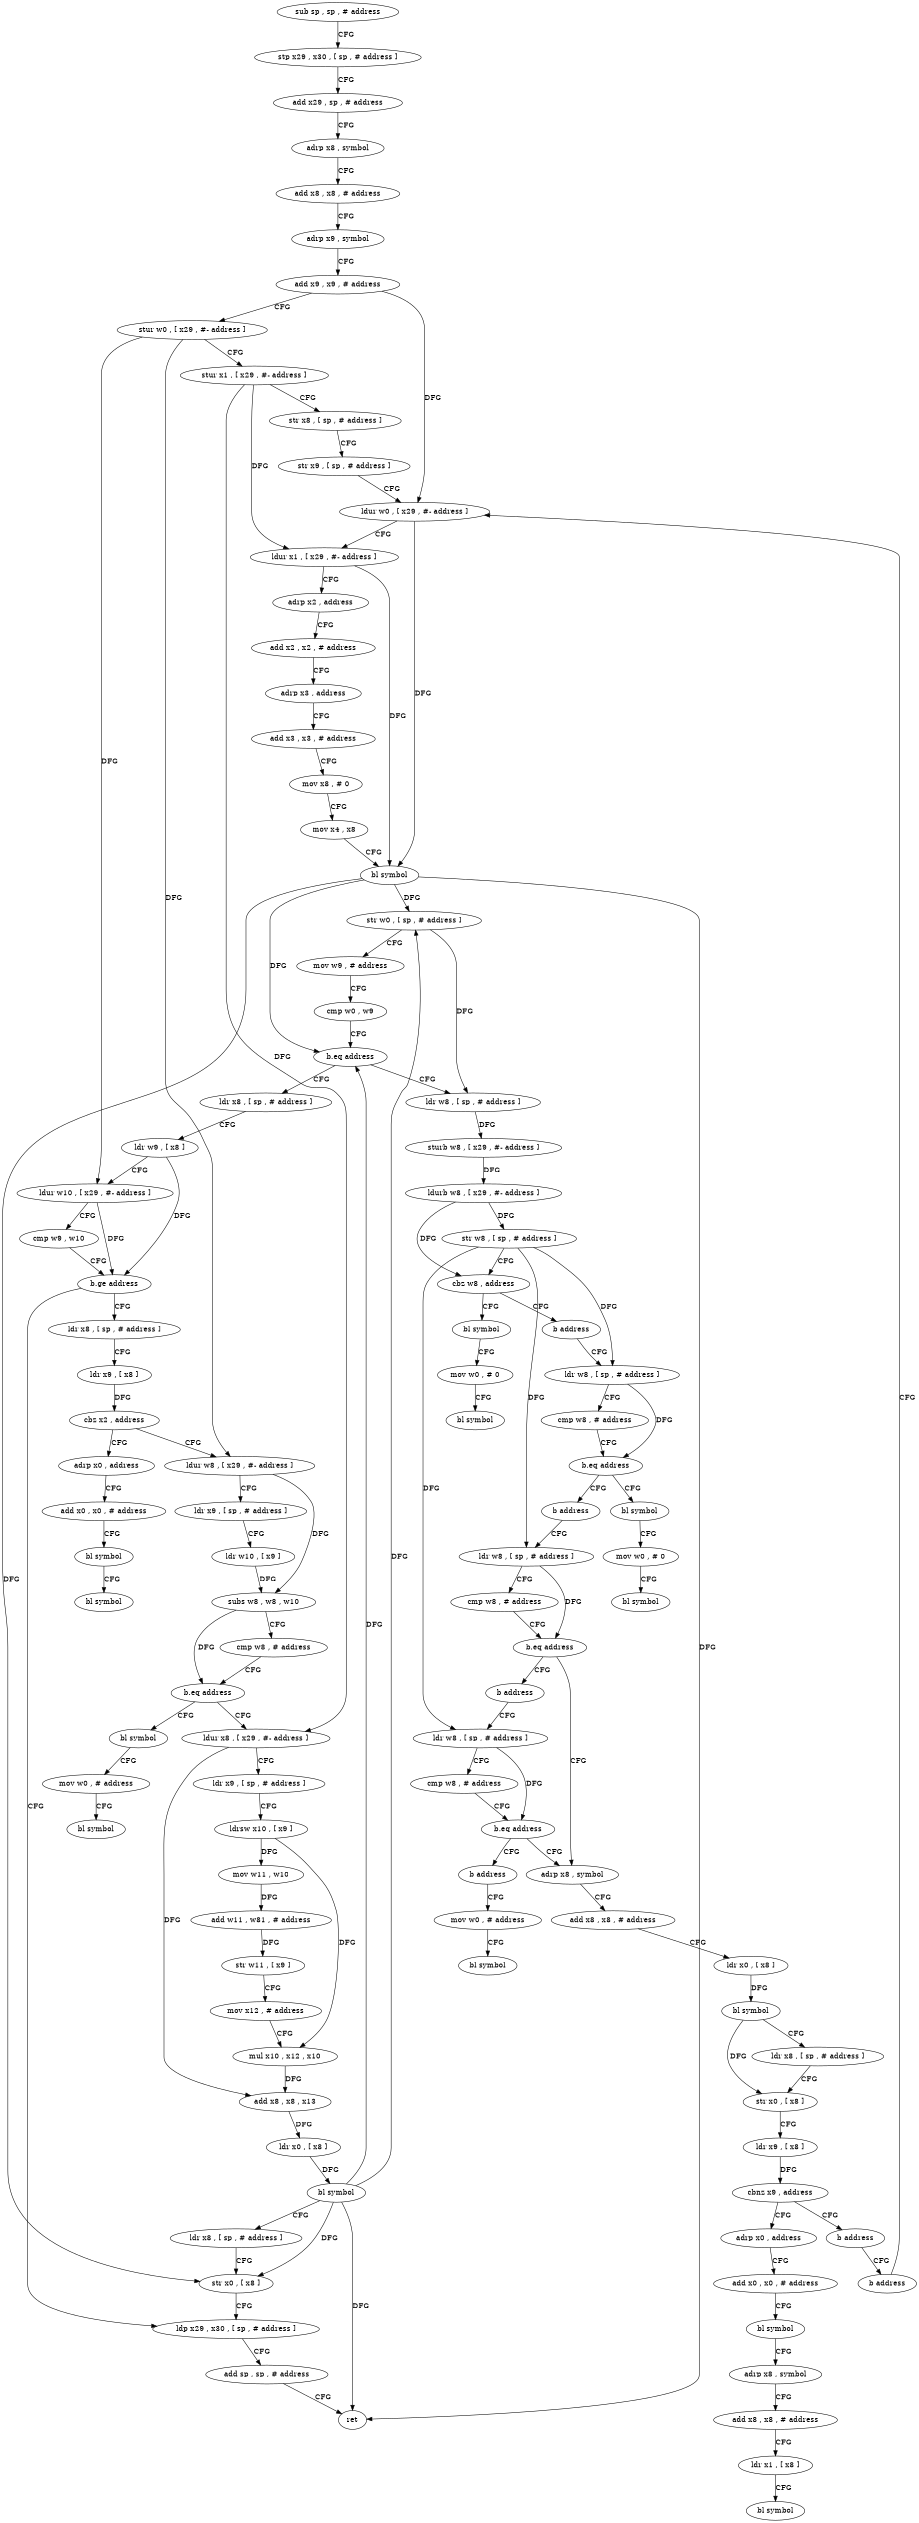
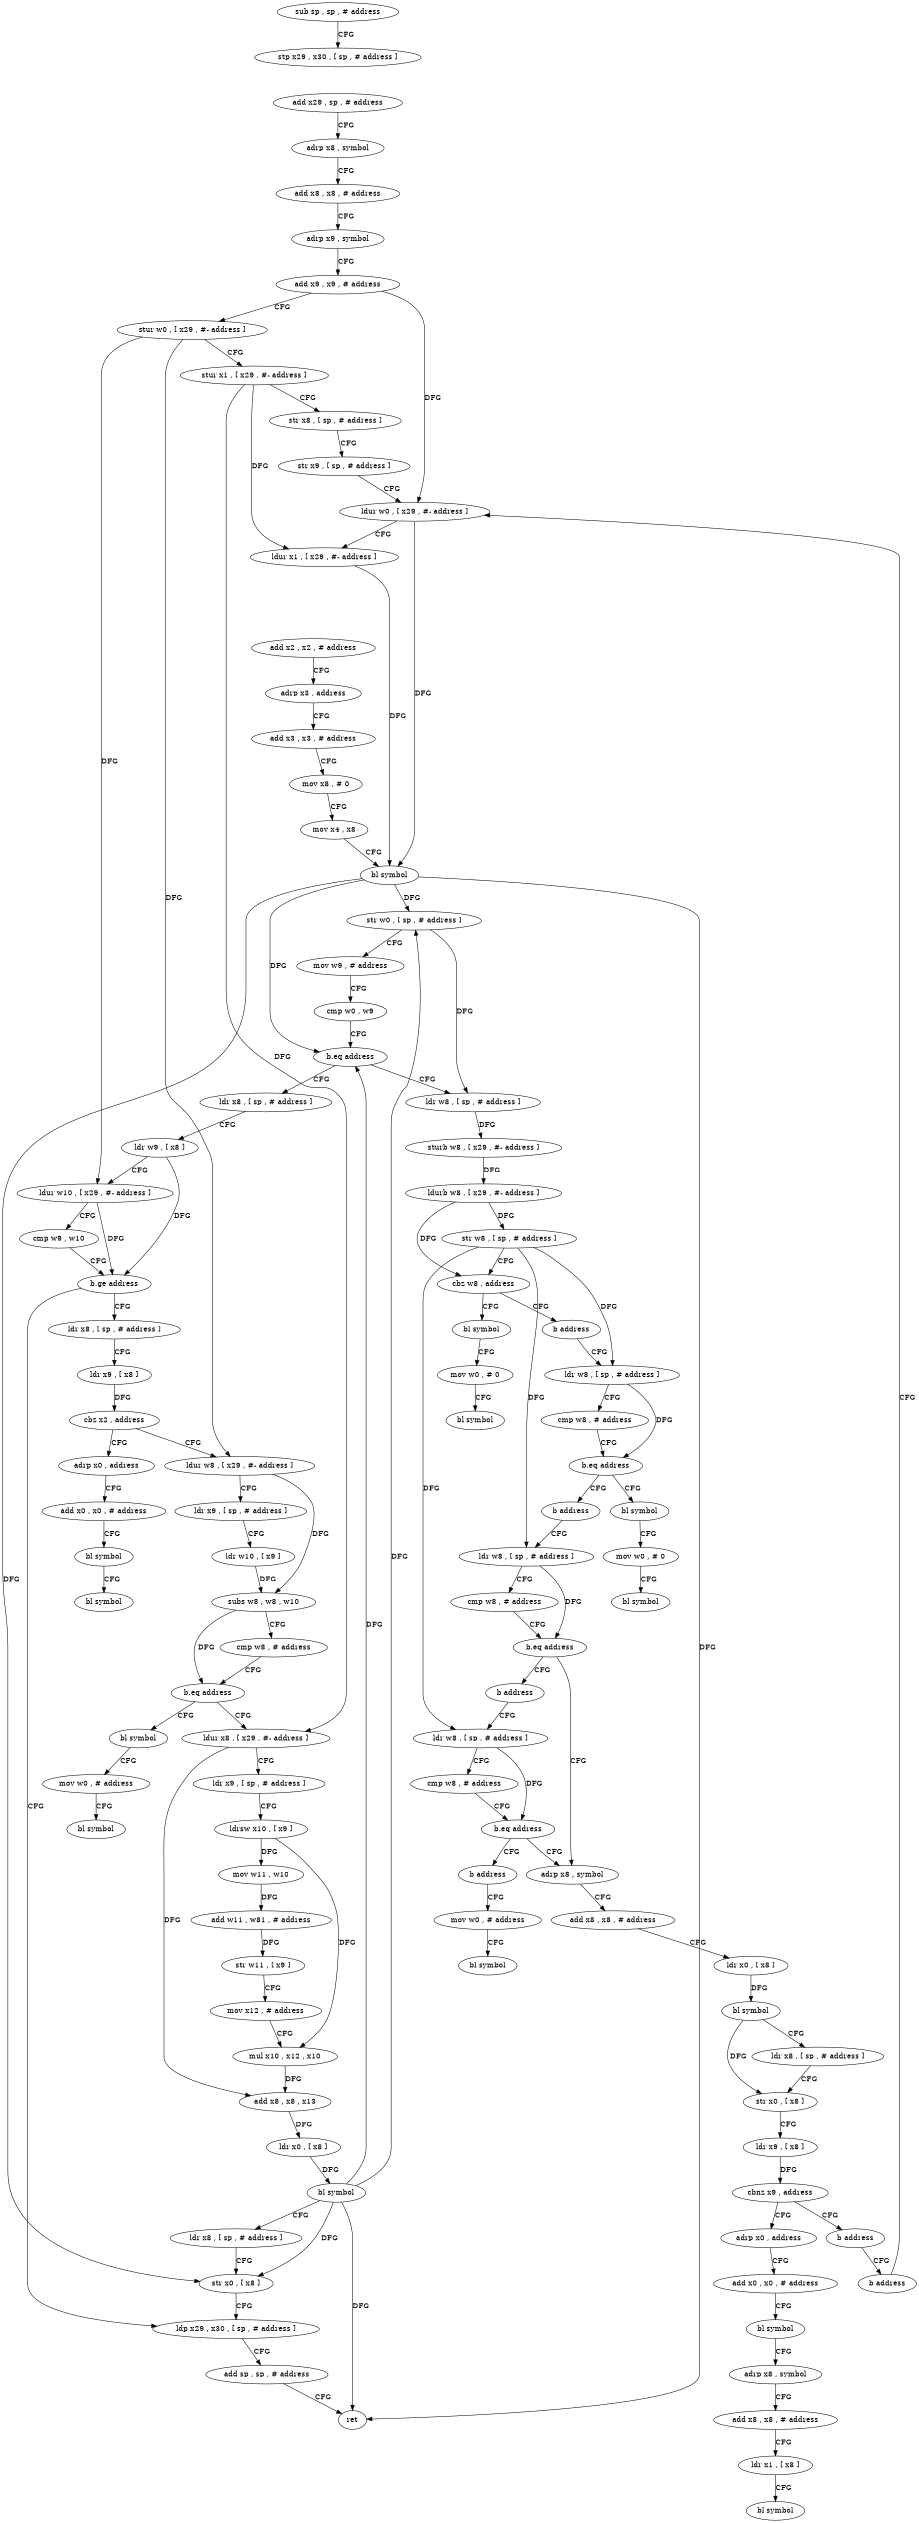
edge "stp x29 , x30 , [ sp , # address ]" -> "add x29 , sp , # address": removed, label "CFG"
node "adrp x2 , address": removed
